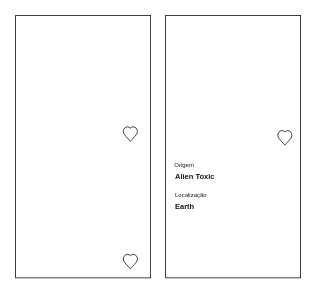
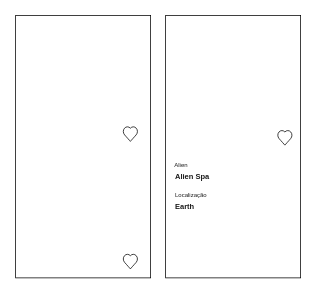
node "Origem": label "Origem" -> "Alien"
node "Alien Toxic": label "Alien Toxic" -> "Alien Spa"
